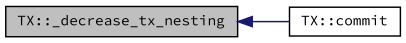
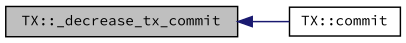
node "TX::_decrease_tx_nesting": label "TX::_decrease_tx_nesting" -> "TX::_decrease_tx_commit"
